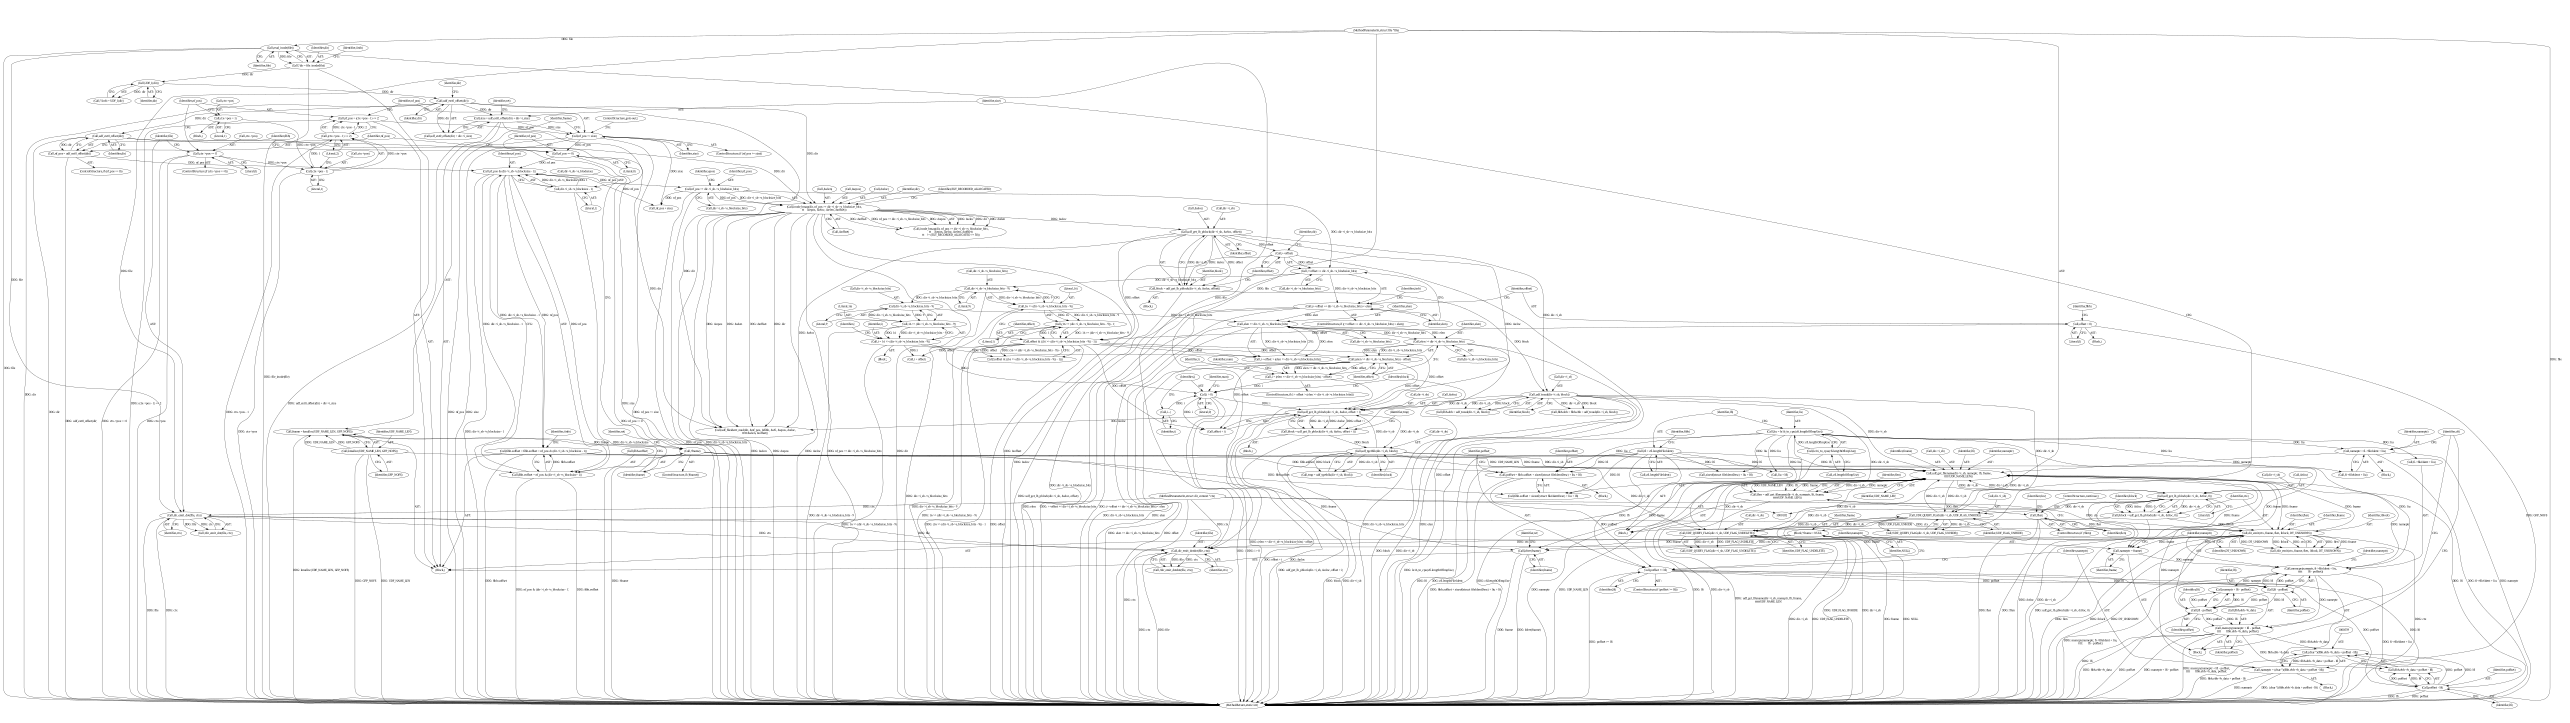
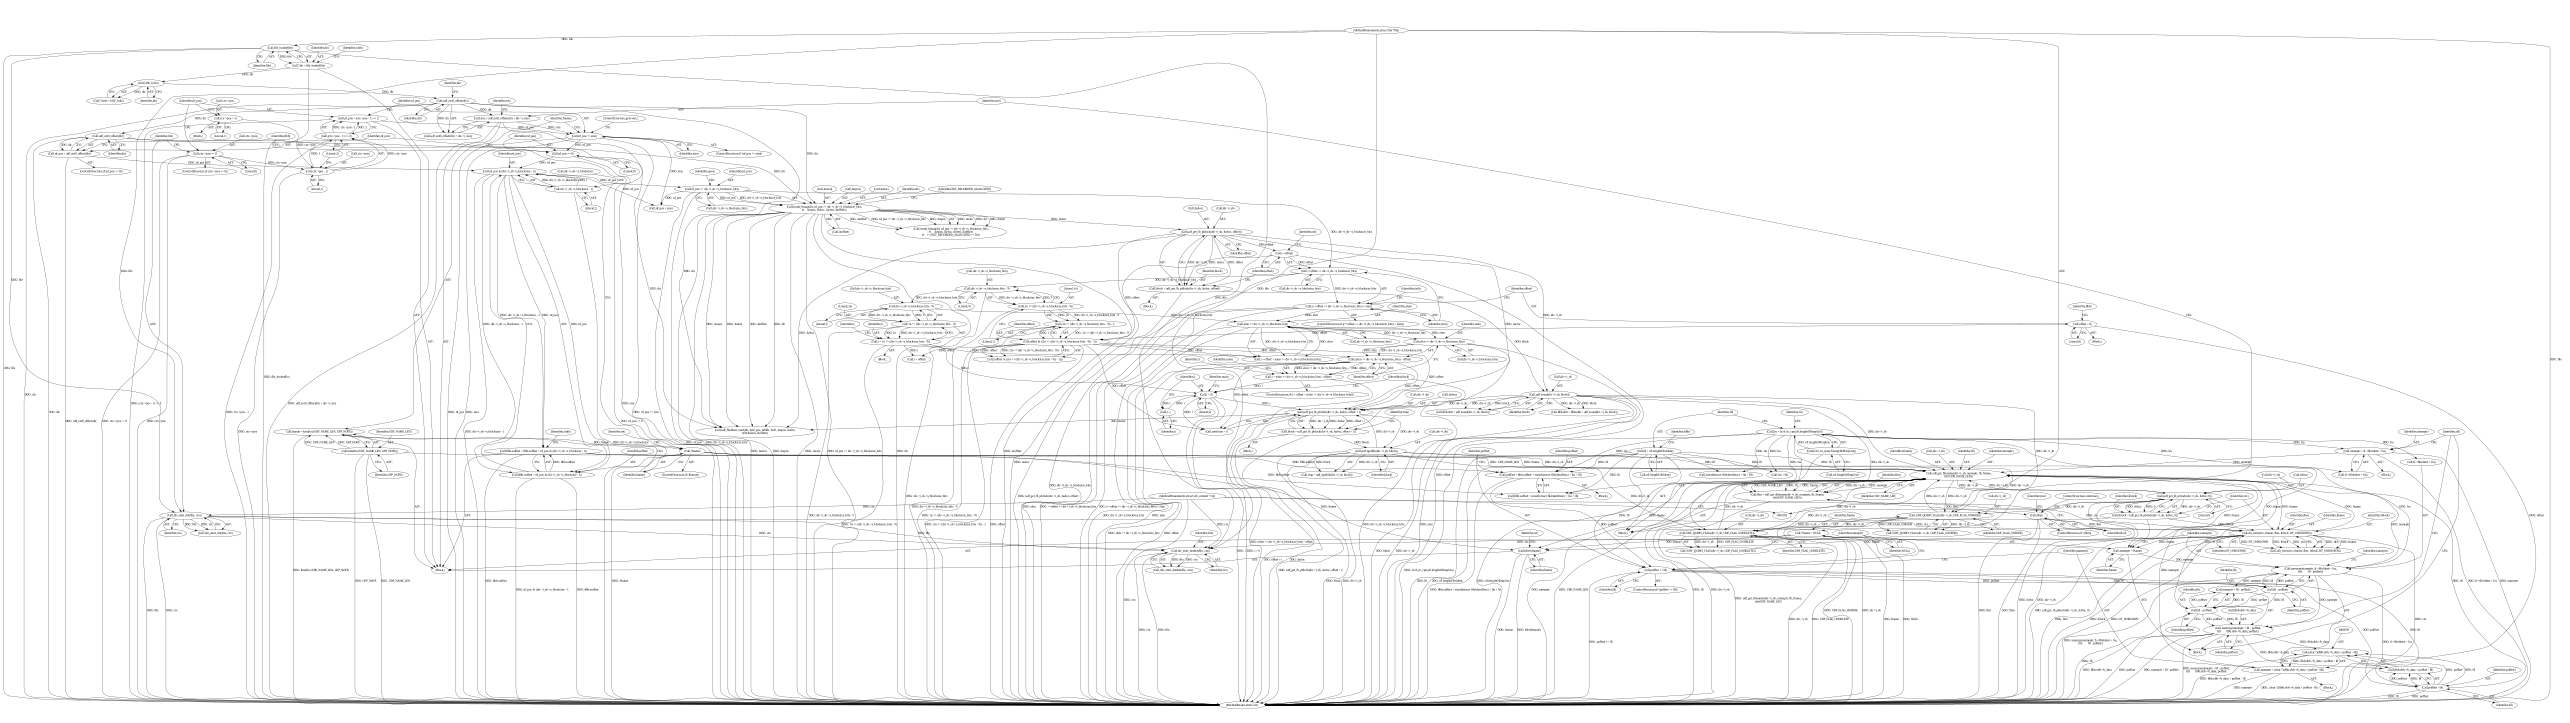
node "(Call,read_inode(file))": label "(Call,read_inode(file))" -> "(Call,file_inode(file))"
edge "(Call,i > 0)" -> "(Call,i--)": added, label "DDG: i"
node "(Call,offset + i)": label "(Call,offset + i)" -> "(Call,continue + i)"
edge "(Call,tmp = udf_tgetblk(dir->i_sb, block))" -> "(Call,udf_tgetblk(dir->i_sb, block))": removed, label "CFG:"
edge "(Call,offset = 0)" -> "(MethodReturn,static int)": label "DDG: GFP_NOFS" -> "DDG: offset"
node "(Block,*fname = NULL)": label "(Block,*fname = NULL)" -> "(Call,*fname = NULL)"
edge "(Call,dir_emit_dotdot(file, ctx))" -> "(Call,dir_emit(ctx, fname, flen, iblock, DT_UNKNOWN))": removed, label "DDG: ctx"
